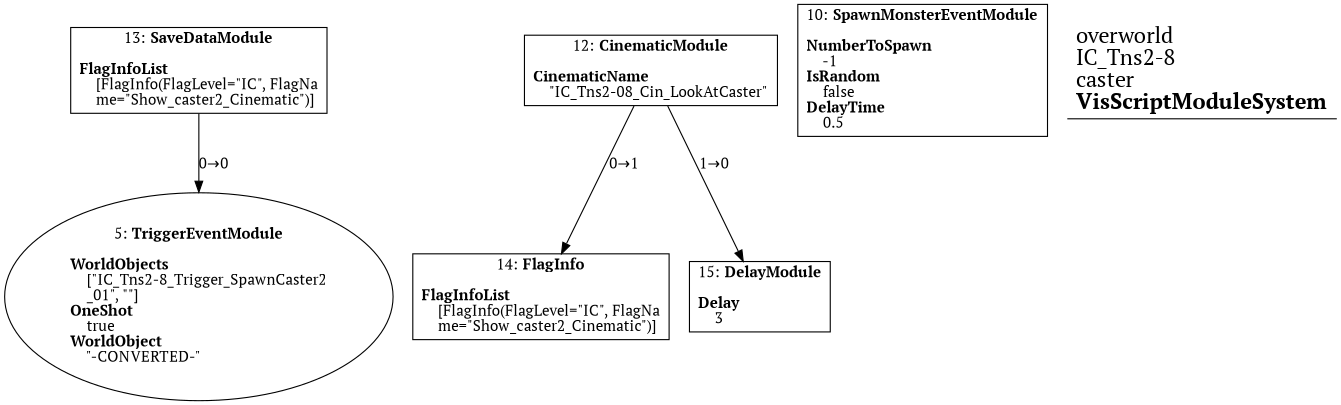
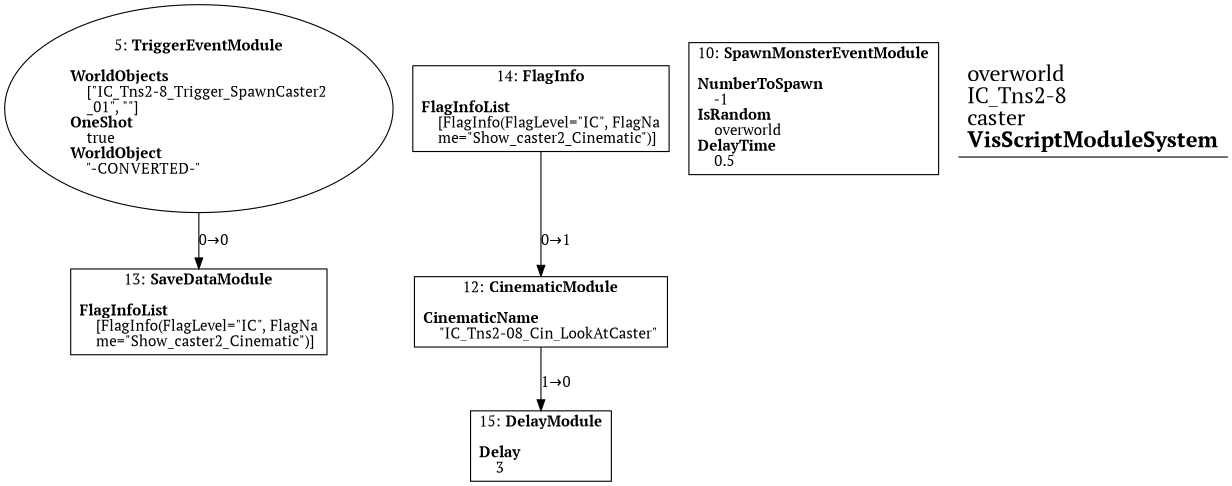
node "10:": text "false" -> "overworld"
edge "13:" -> "5:": reversed
edge "12:" -> "14:": reversed
